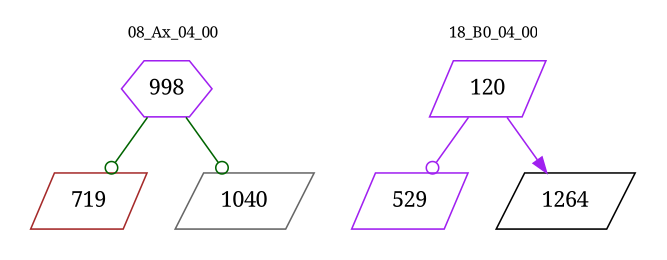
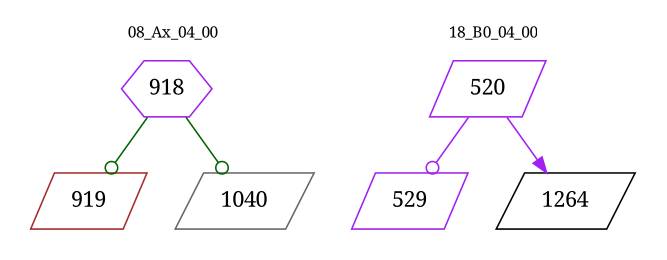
node "998": label "998" -> "918"
node "120": label "120" -> "520"
node "719": label "719" -> "919"
